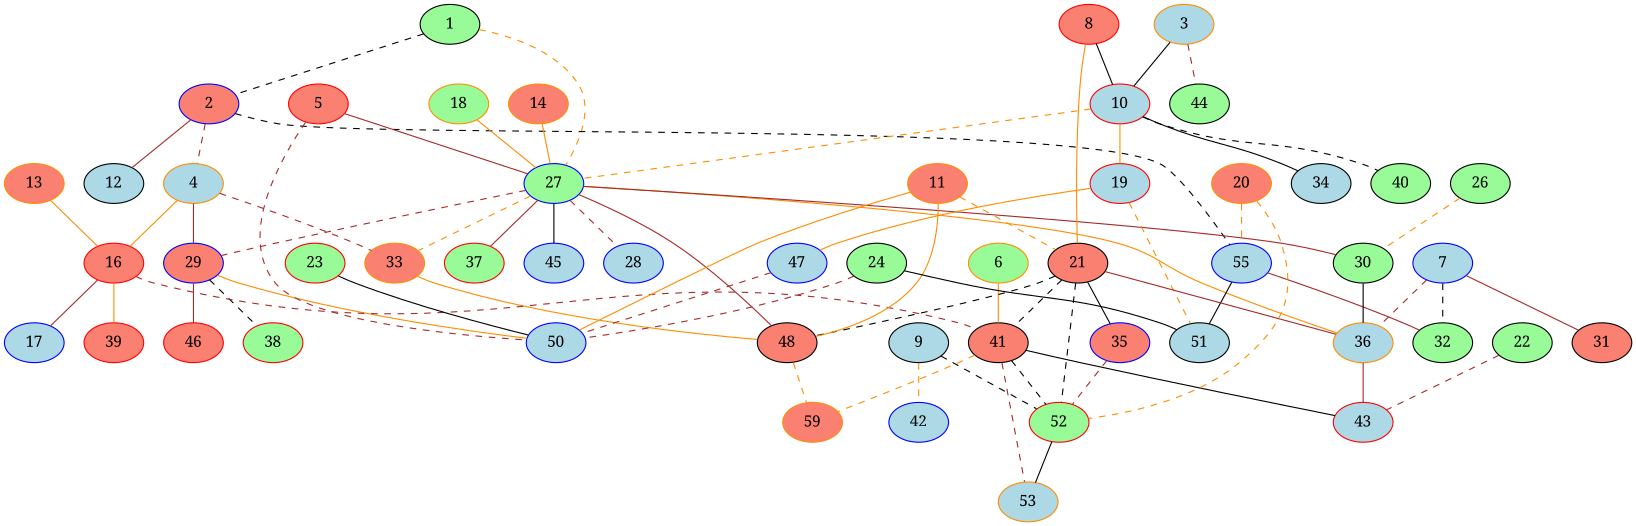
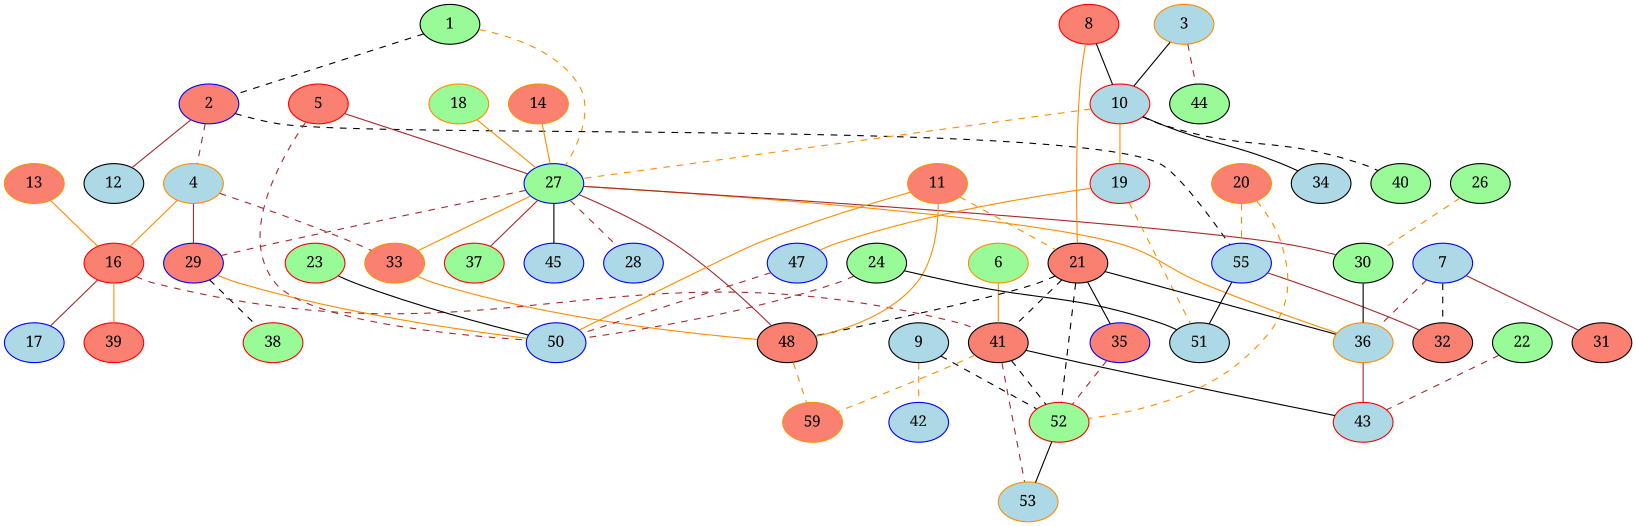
edge "27" -- "33": style dashed -> solid
edge "21" -- "36": color brown -> black
node "46": removed
node "32": fillcolor palegreen -> salmon
